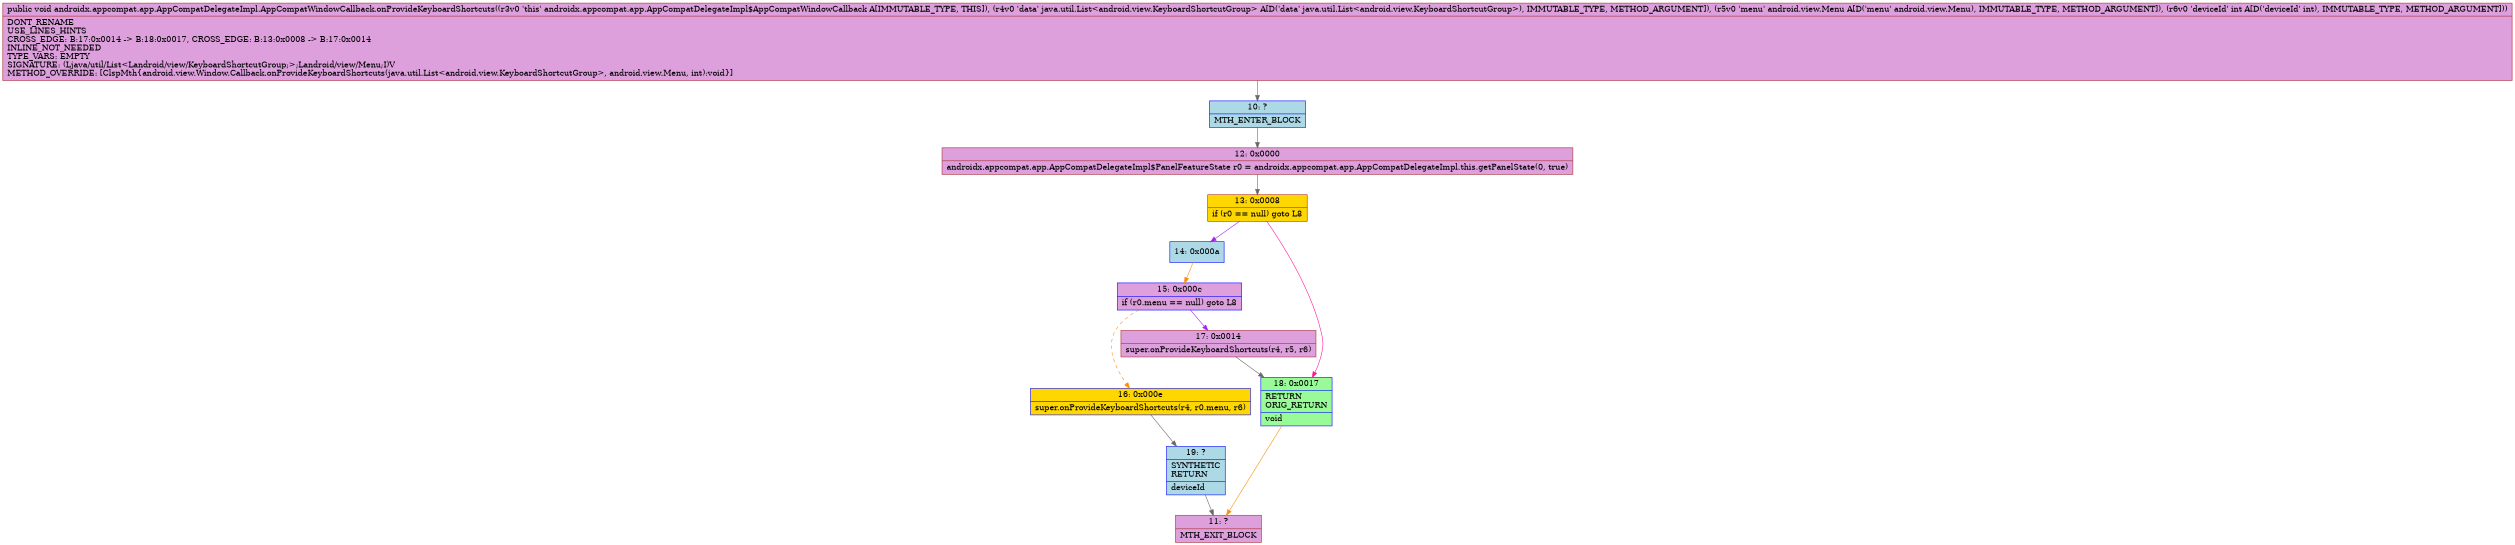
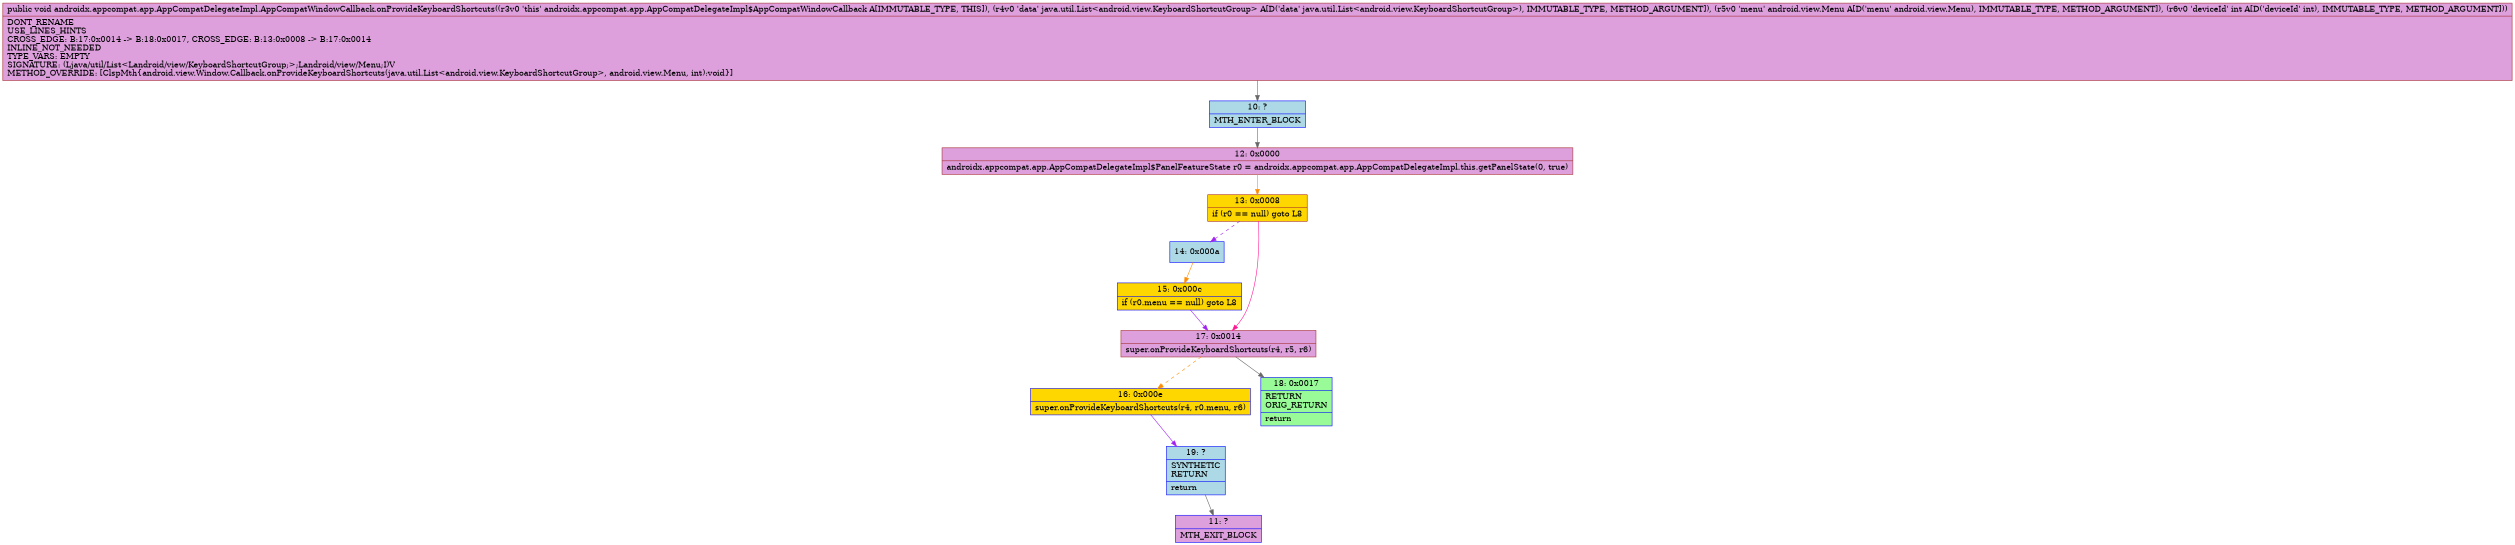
edge "12: 0x0000" -> "13: 0x0008": color gray40 -> darkorange
edge "13: 0x0008" -> "14: 0x000a": style solid -> dashed
edge "13: 0x0008" -> "18: 0x0017": now "13: 0x0008" -> "17: 0x0014"
node "15: 0x000c": fillcolor plum -> gold
edge "15: 0x000c" -> "16: 0x000e": now "17: 0x0014" -> "16: 0x000e"
node "18: 0x0017": text "void" -> "return"
edge "16: 0x000e" -> "19: ?": color gray40 -> purple
edge "18: 0x0017" -> "11: ?": removed
node "19: ?": text "deviceId" -> "return"
node "11: ?": color brown -> blue
